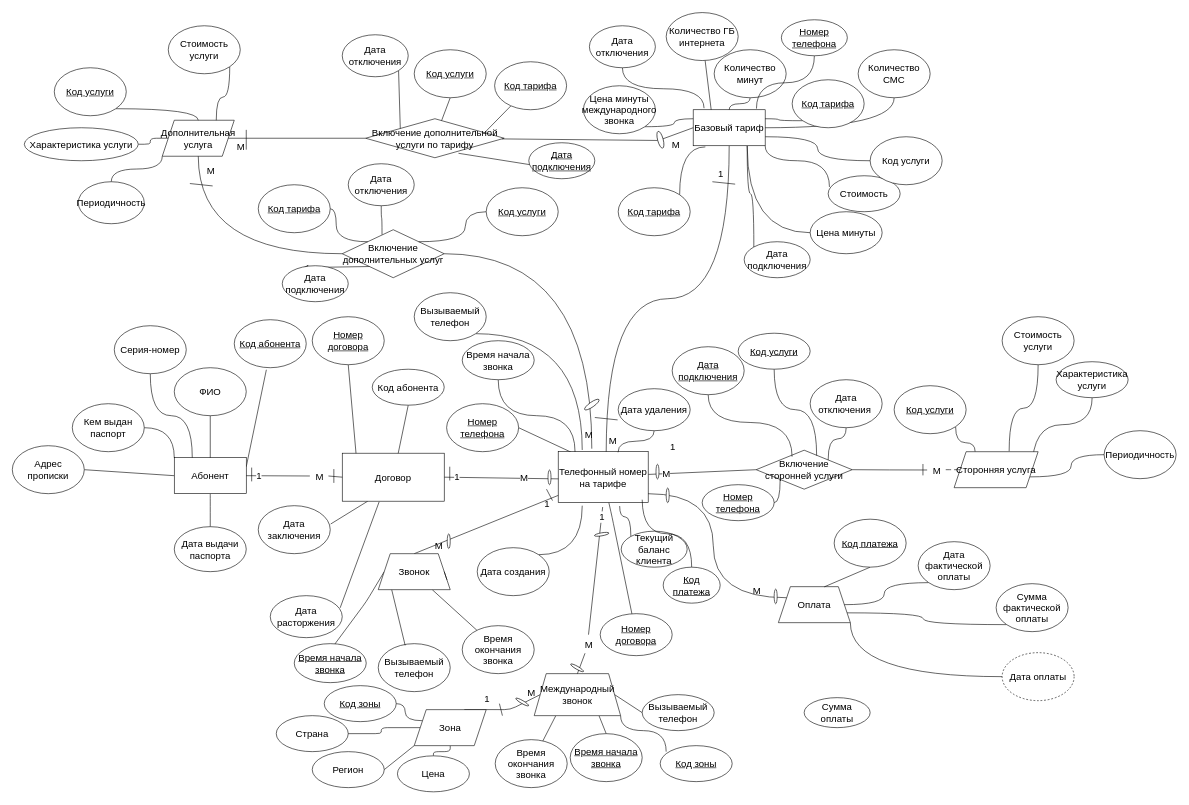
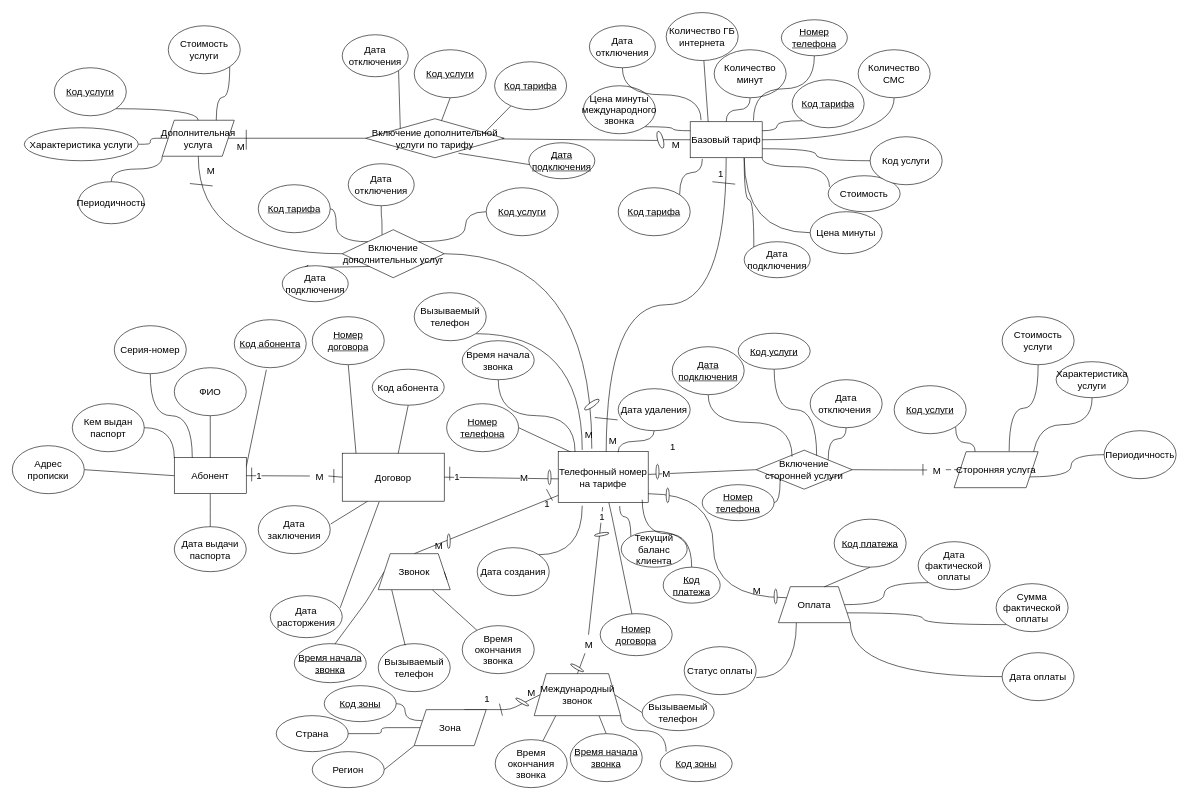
node "Базовый тариф": moved (729, 128) -> (726, 140)
edge "Оплата" -- "Статус оплаты": added
node "Статус оплаты": added
node "Дата оплаты": style dashed -> solid
node "Сумма оплаты": removed
edge "Зона" -- "Цена": removed
node "Цена": removed
